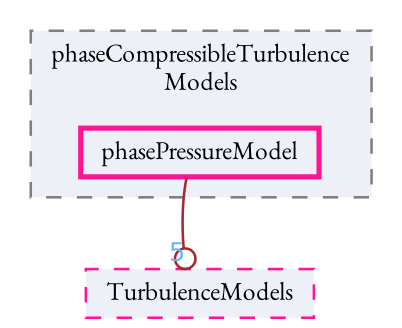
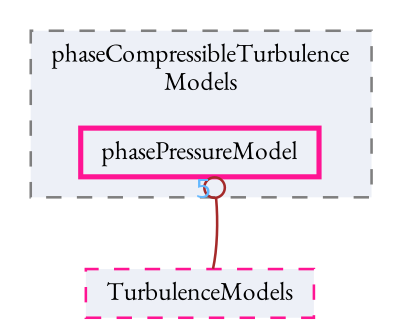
edge "phasePressureModel" -> "TurbulenceModels": reversed
